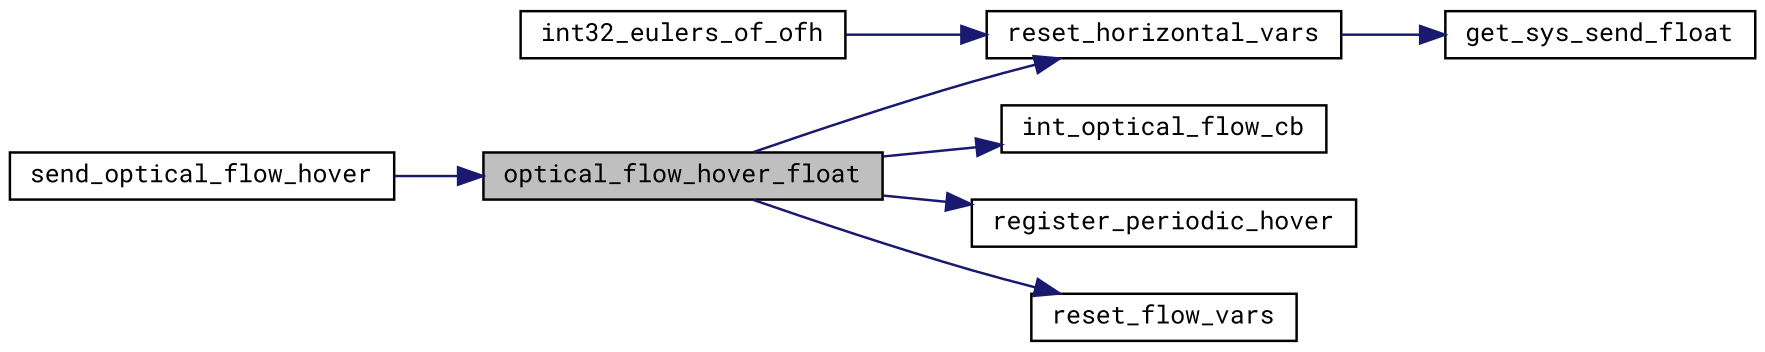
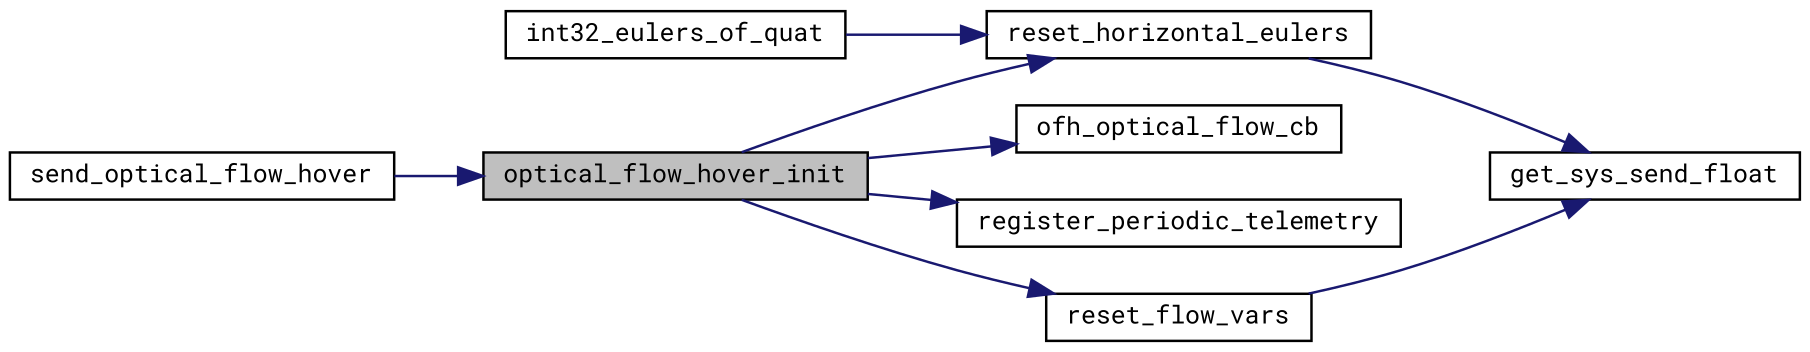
node "int32_eulers_of_ofh": label "int32_eulers_of_ofh" -> "int32_eulers_of_quat"
node "reset_horizontal_vars": label "reset_horizontal_vars" -> "reset_horizontal_eulers"
node "int_optical_flow_cb": label "int_optical_flow_cb" -> "ofh_optical_flow_cb"
node "optical_flow_hover_float": label "optical_flow_hover_float" -> "optical_flow_hover_init"
node "register_periodic_hover": label "register_periodic_hover" -> "register_periodic_telemetry"
edge "reset_flow_vars" -> "get_sys_send_float": added
